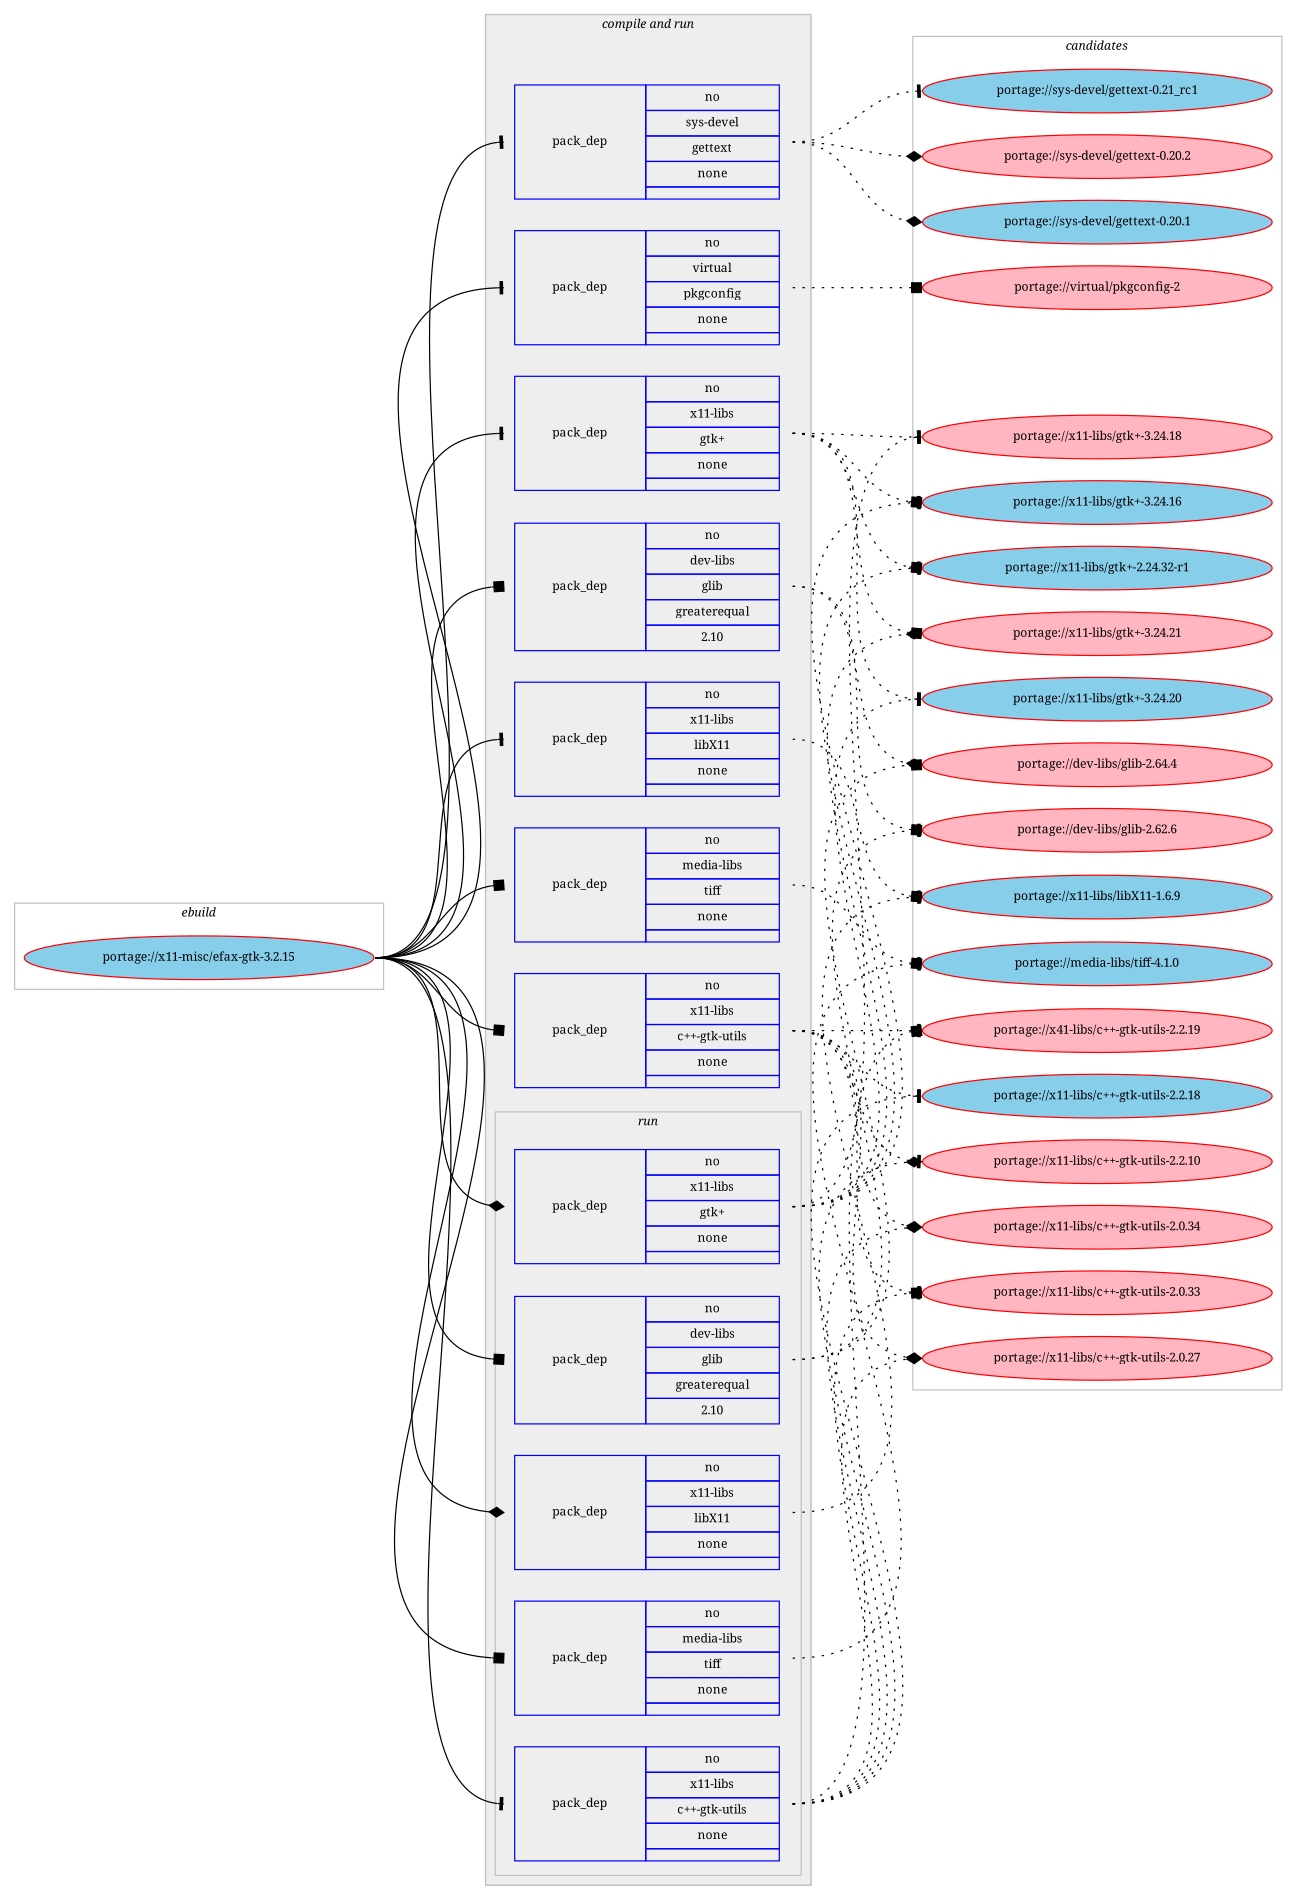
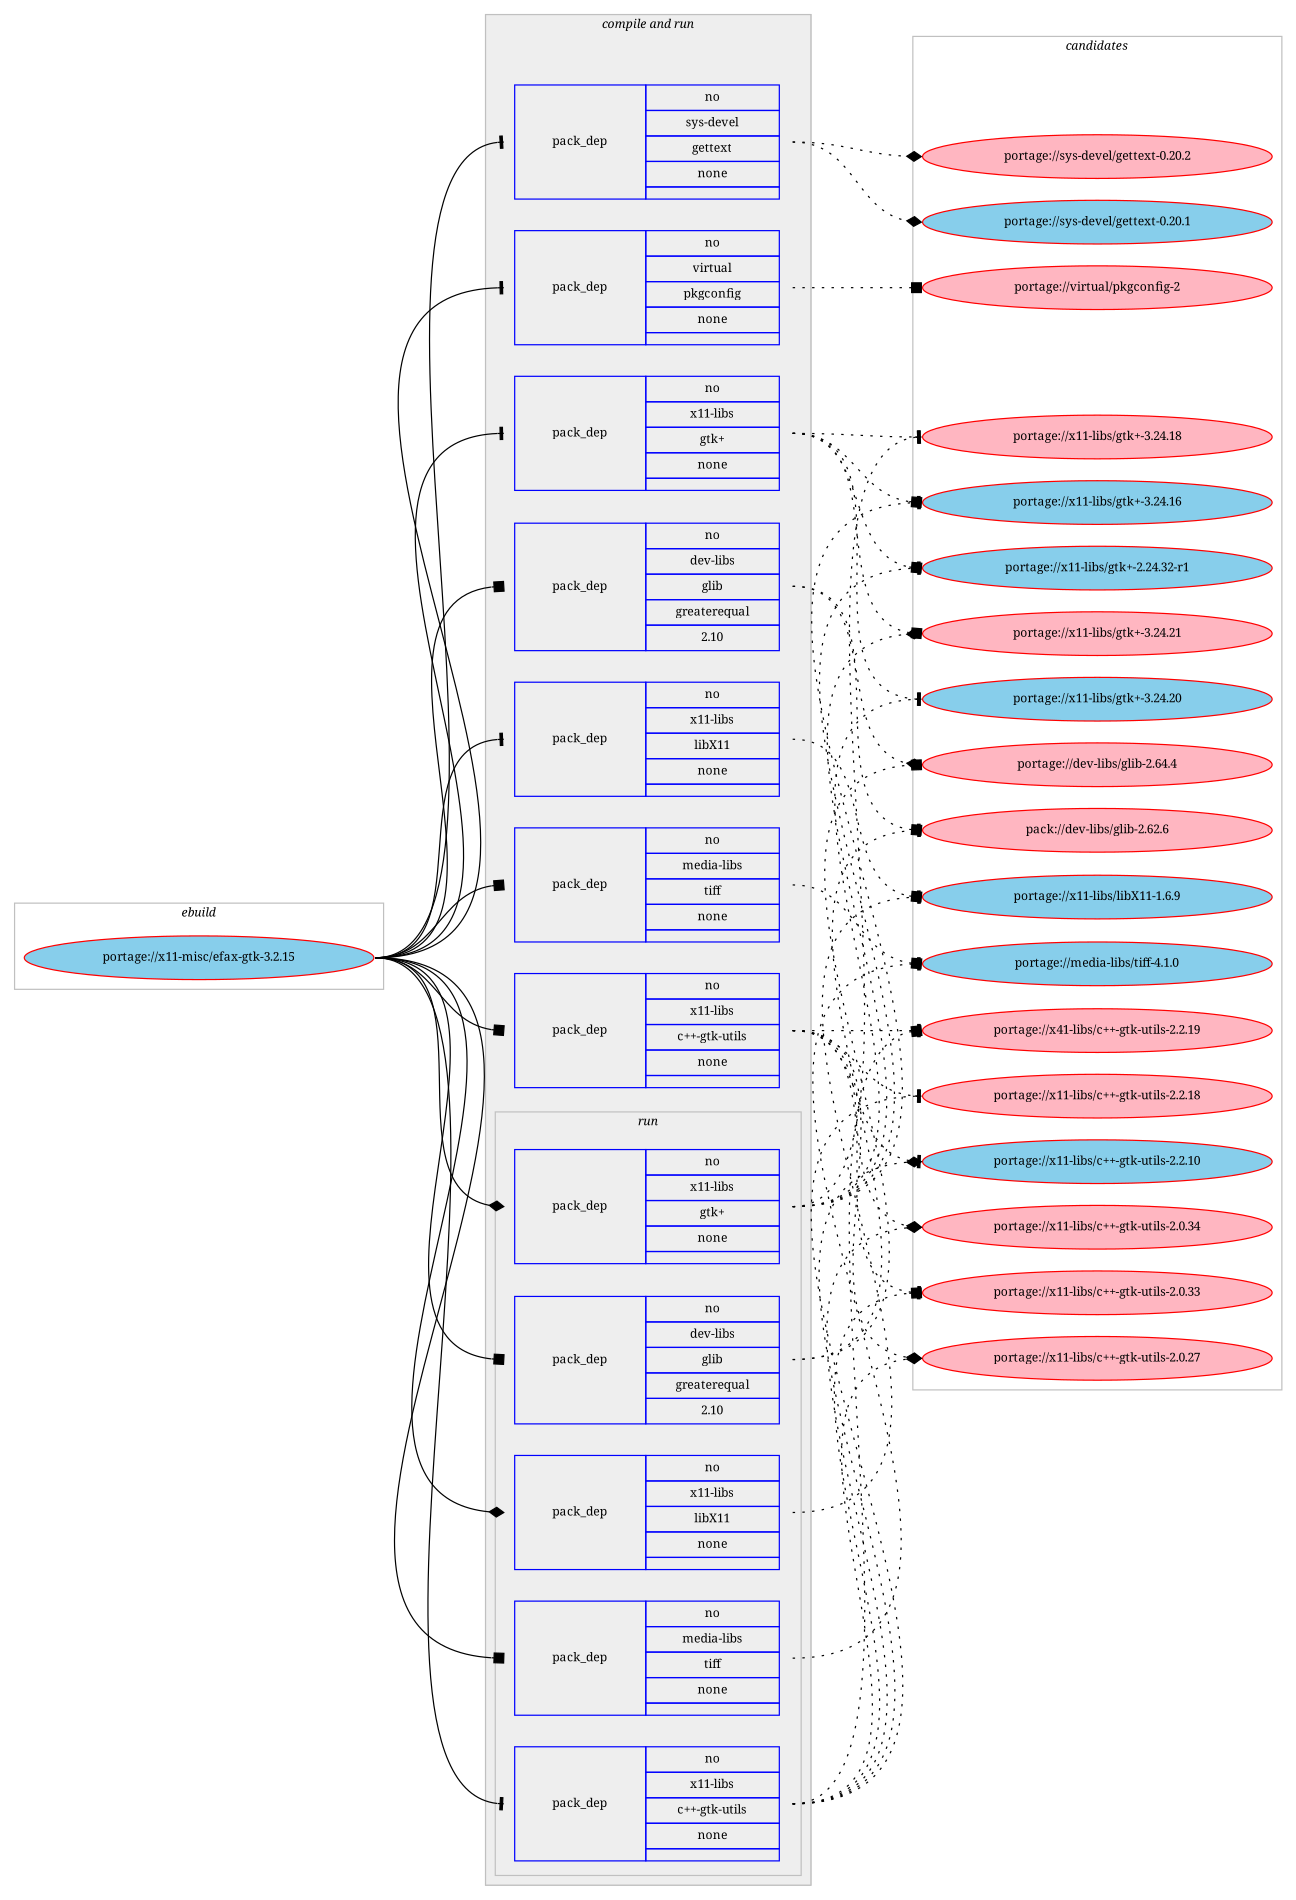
node "portage://sys-devel/gettext-0.21_rc1": removed
node "portage://dev-libs/glib-2.62.6": label "portage://dev-libs/glib-2.62.6" -> "pack://dev-libs/glib-2.62.6"
node "portage://x11-libs/c++-gtk-utils-2.2.18": fillcolor skyblue -> lightpink
node "portage://x11-libs/c++-gtk-utils-2.2.10": fillcolor lightpink -> skyblue
